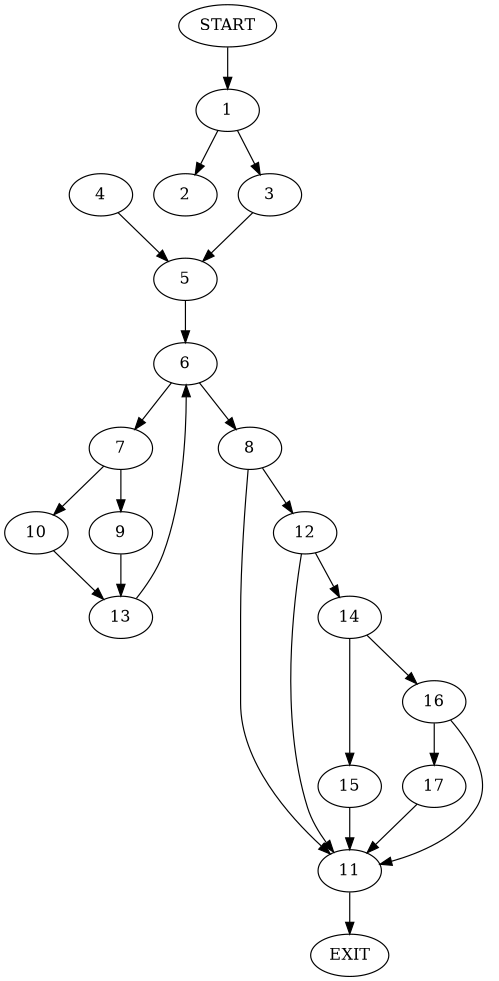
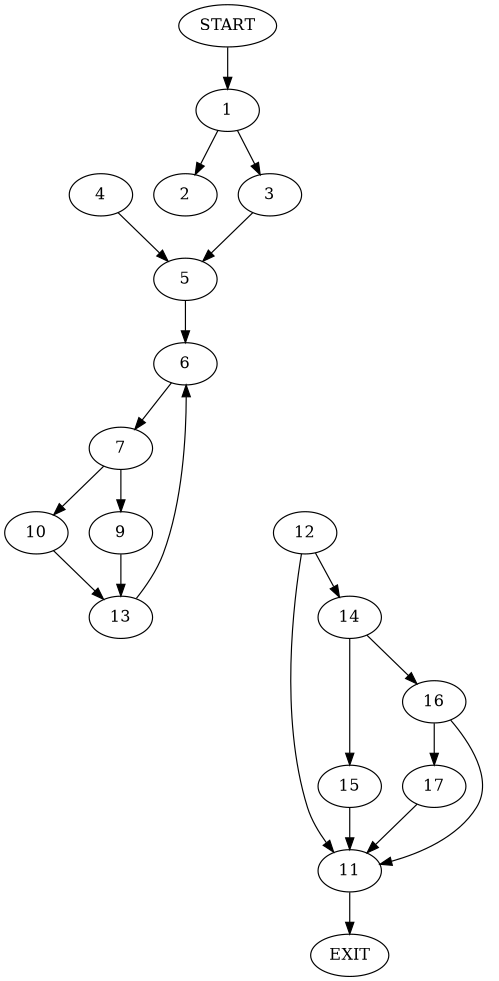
node "8": removed
